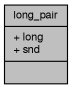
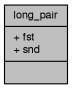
node "long_pair": text "+ long" -> "+ fst"
